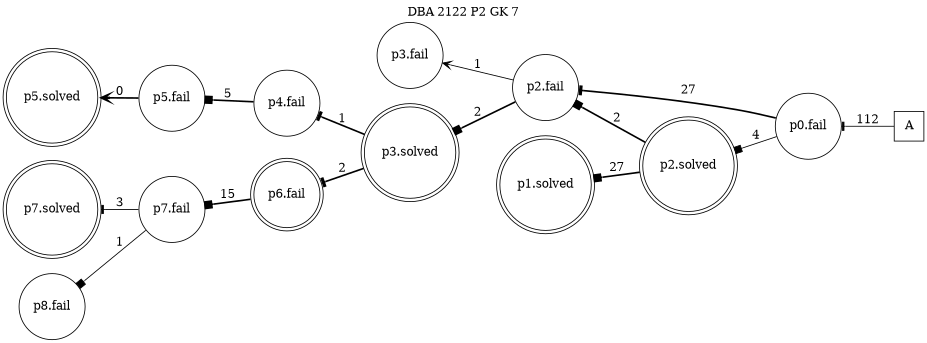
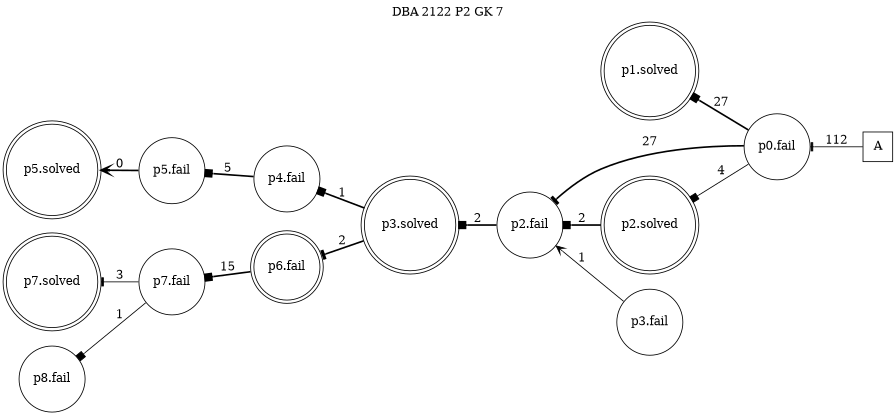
edge "p2.fail" -> "p3.fail": reversed
edge "p3.solved" -> "p4.fail": arrowhead tee -> box
edge "p2.solved" -> "p1.solved": now "p0.fail" -> "p1.solved"
